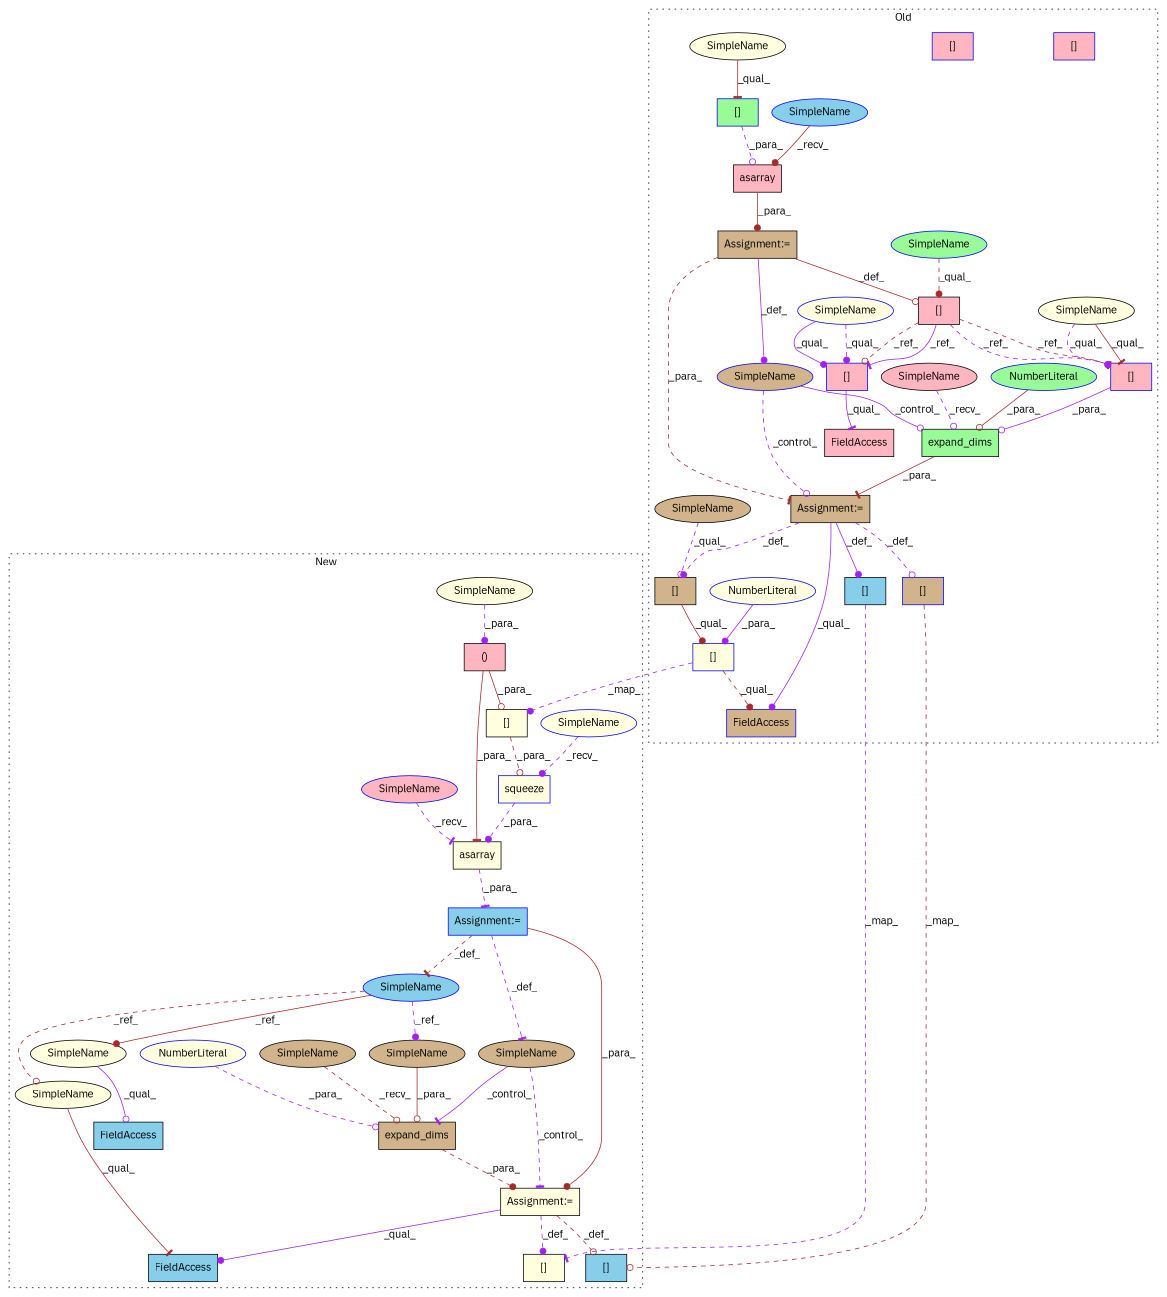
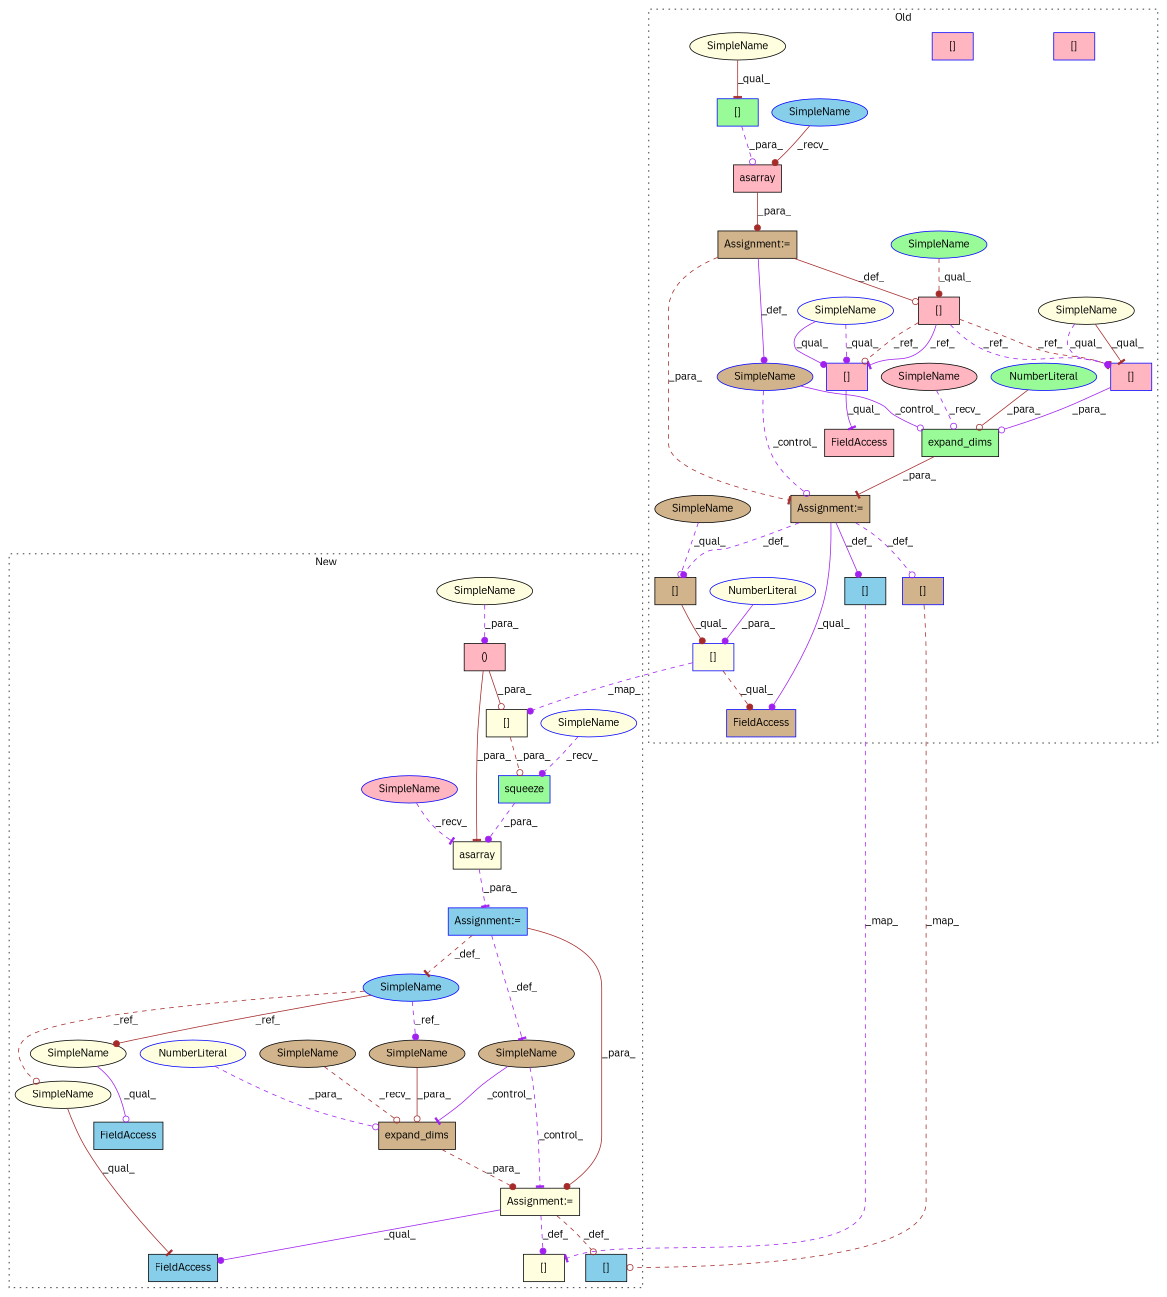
node "squeeze": fillcolor lightyellow -> palegreen
